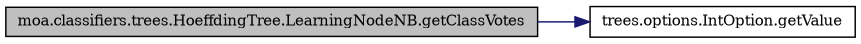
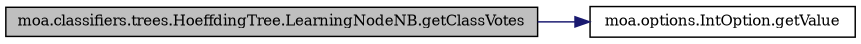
node "trees.options.IntOption.getValue": label "trees.options.IntOption.getValue" -> "moa.options.IntOption.getValue"
